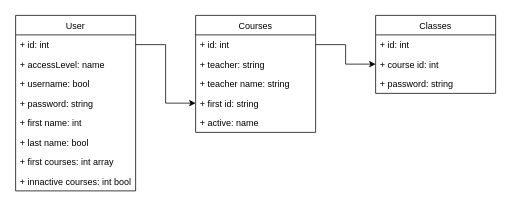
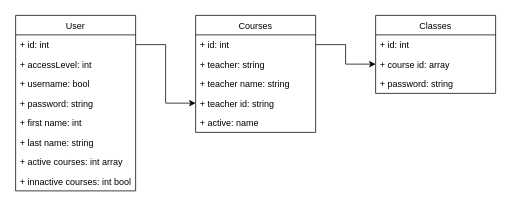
node "+ accessLevel: name": label "+ accessLevel: name" -> "+ accessLevel: int"
node "+ course id: int": label "+ course id: int" -> "+ course id: array"
node "+ first id: string": label "+ first id: string" -> "+ teacher id: string"
node "+ last name: bool": label "+ last name: bool" -> "+ last name: string"
node "+ first courses: int array": label "+ first courses: int array" -> "+ active courses: int array"
